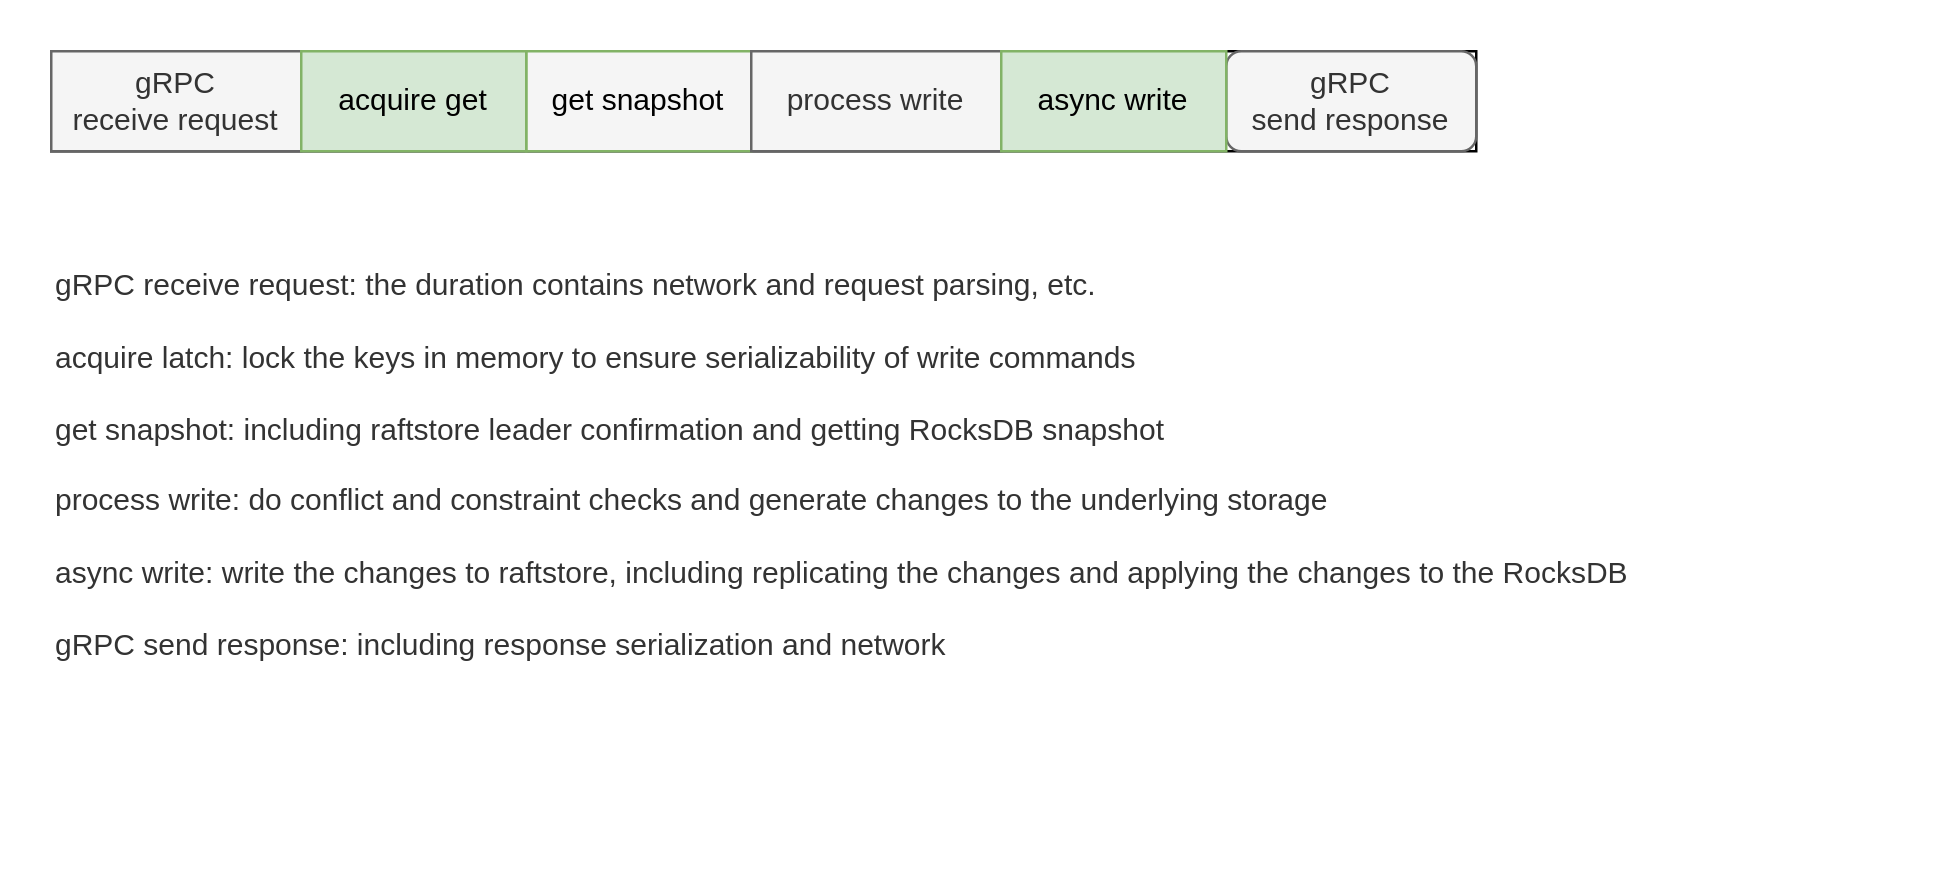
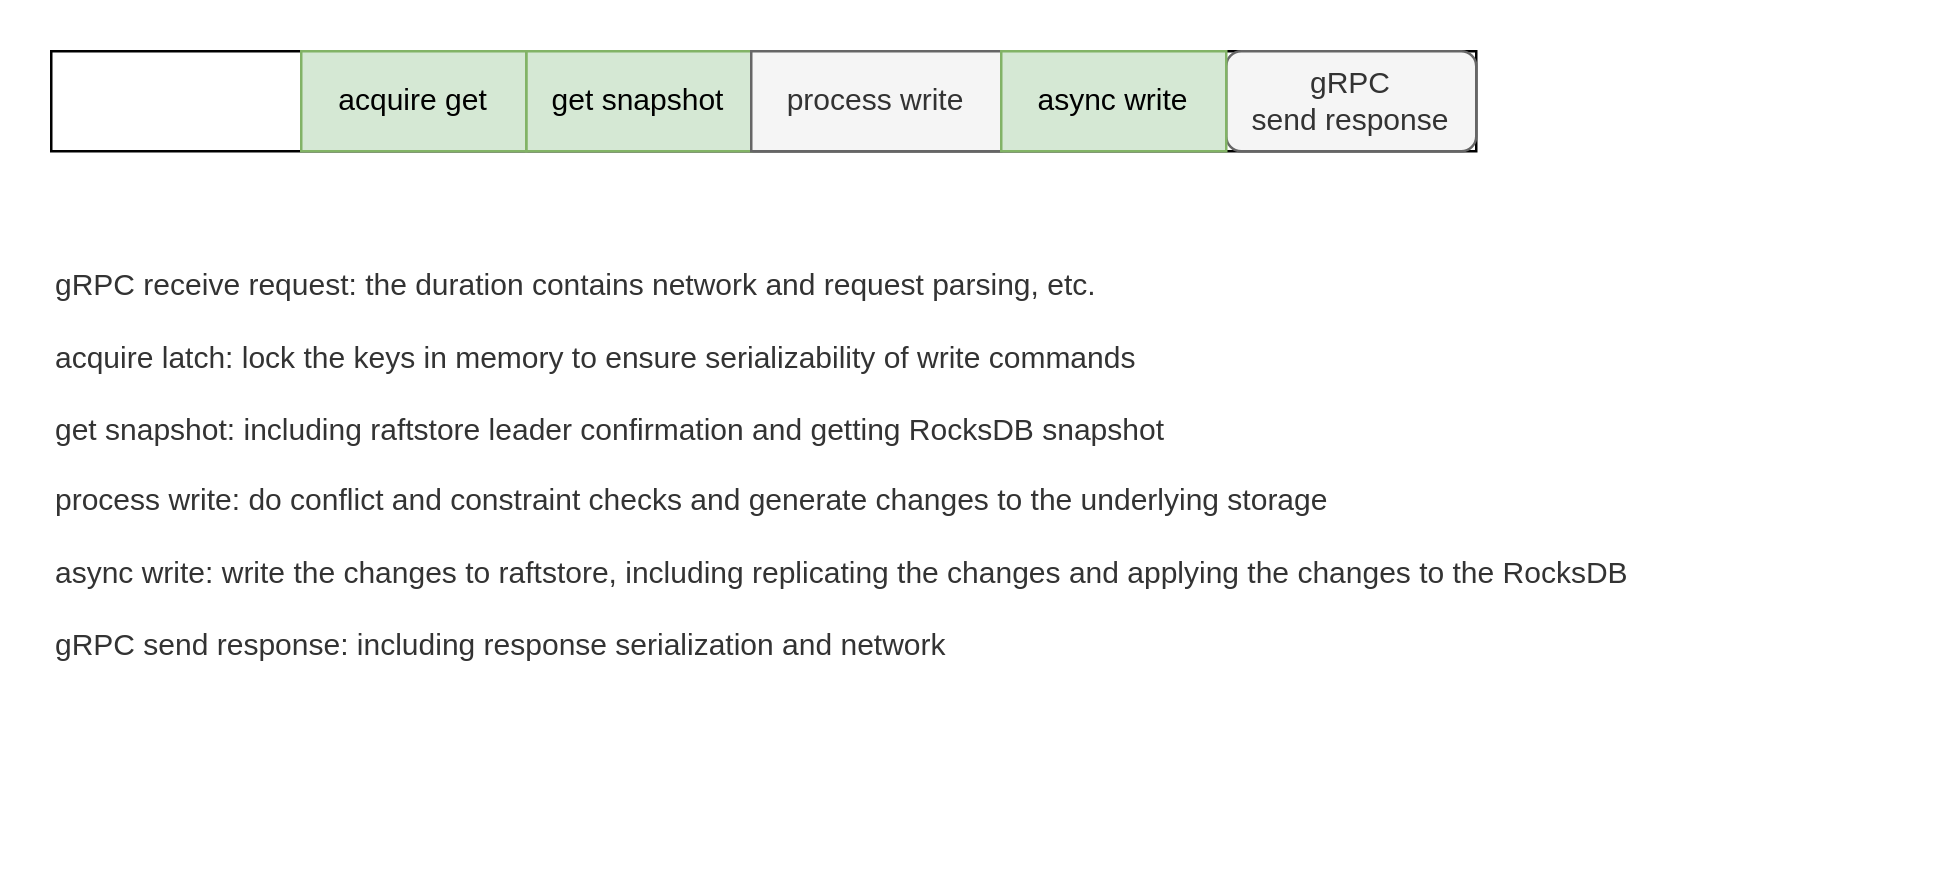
node "gRPC receive request": removed
node "get snapshot": fillcolor #f5f5f5 -> #d5e8d4
